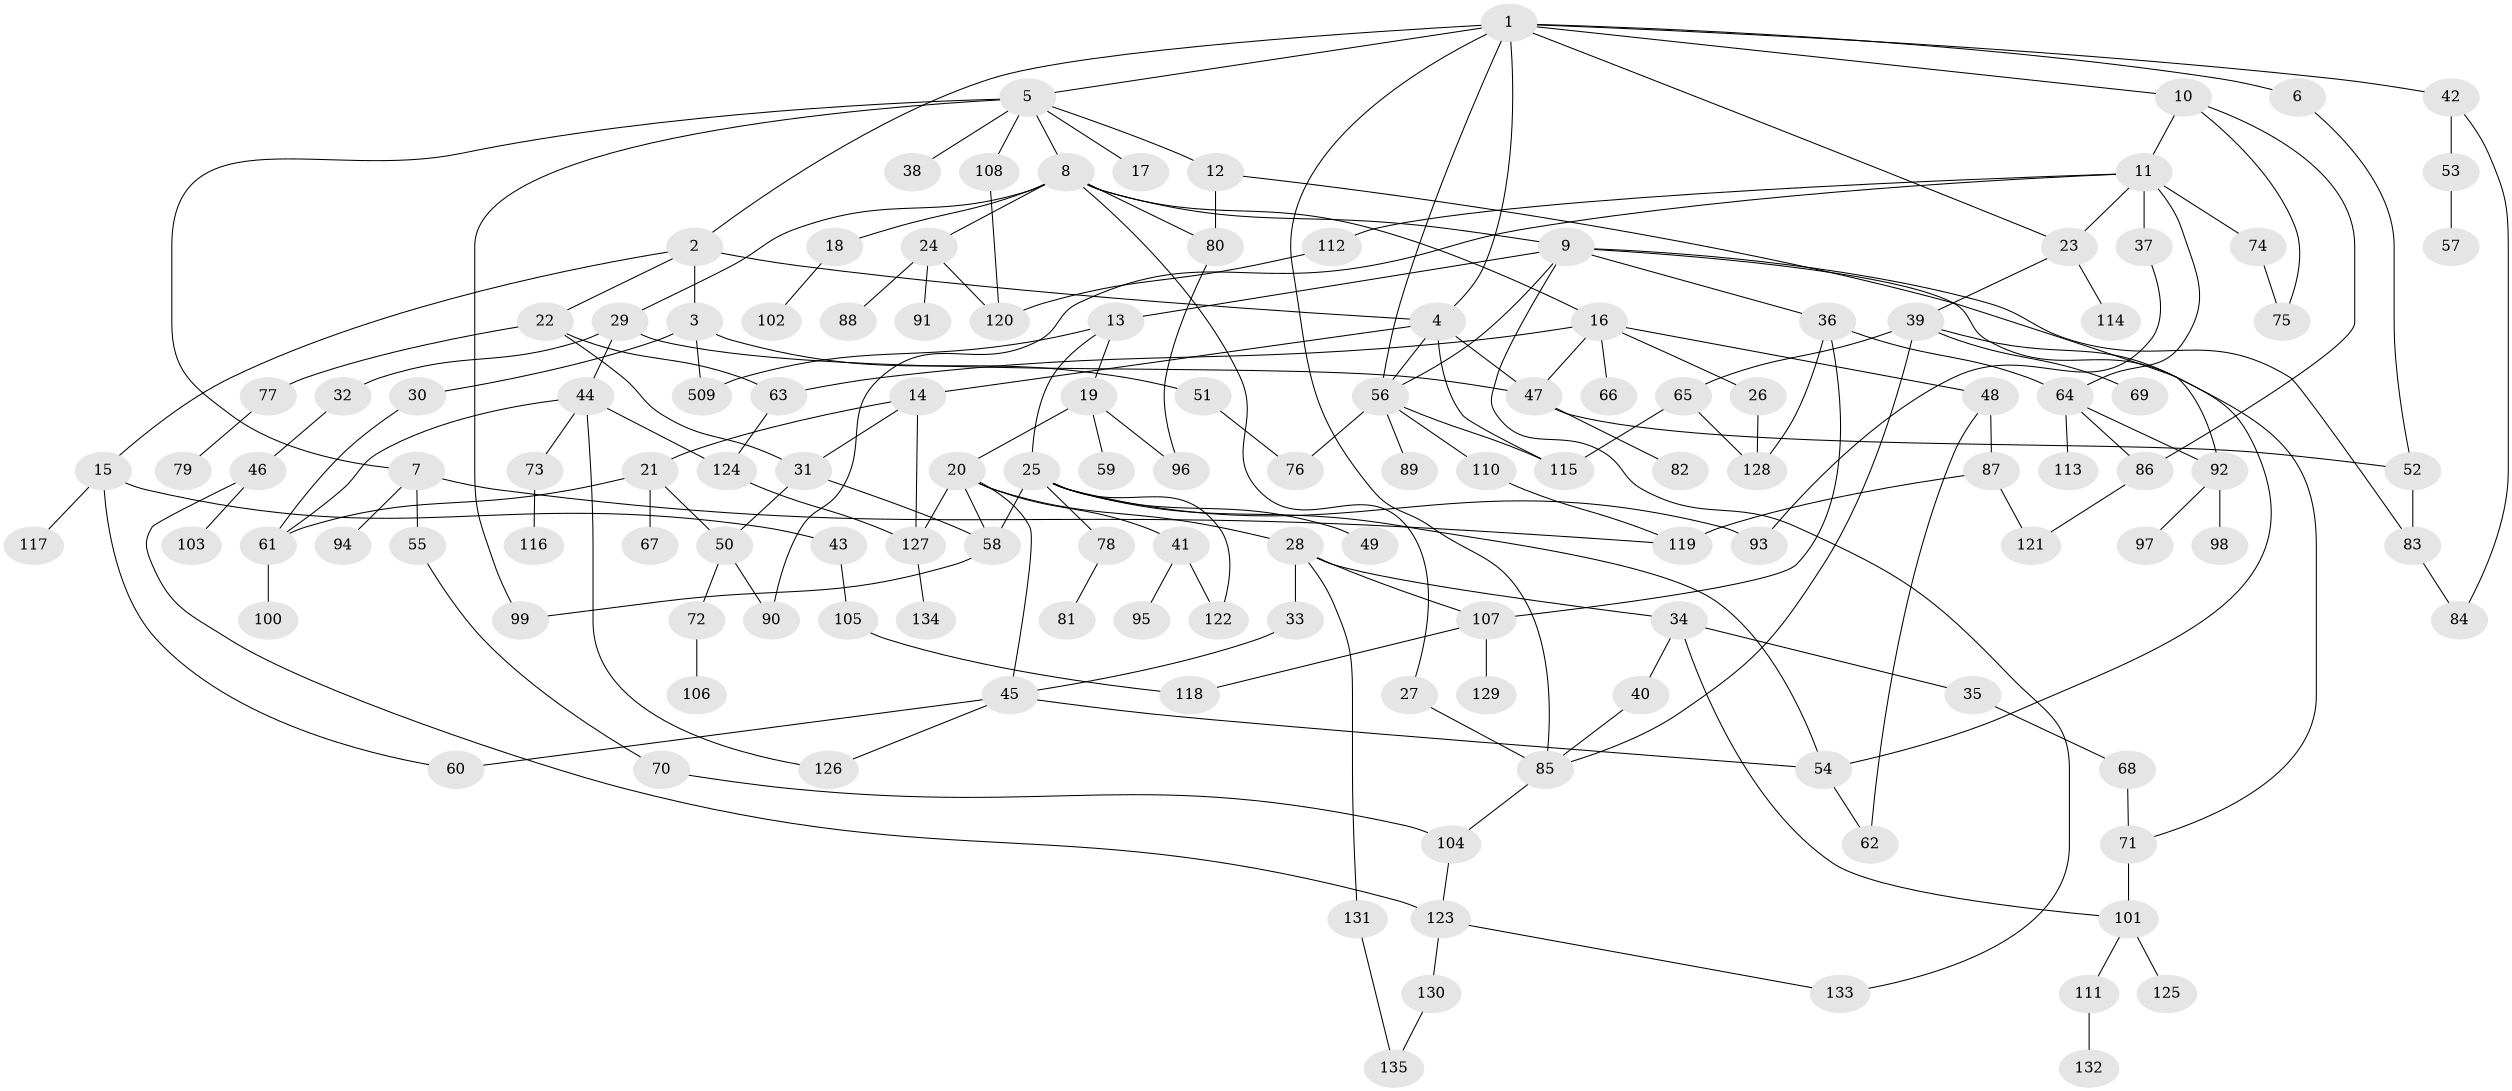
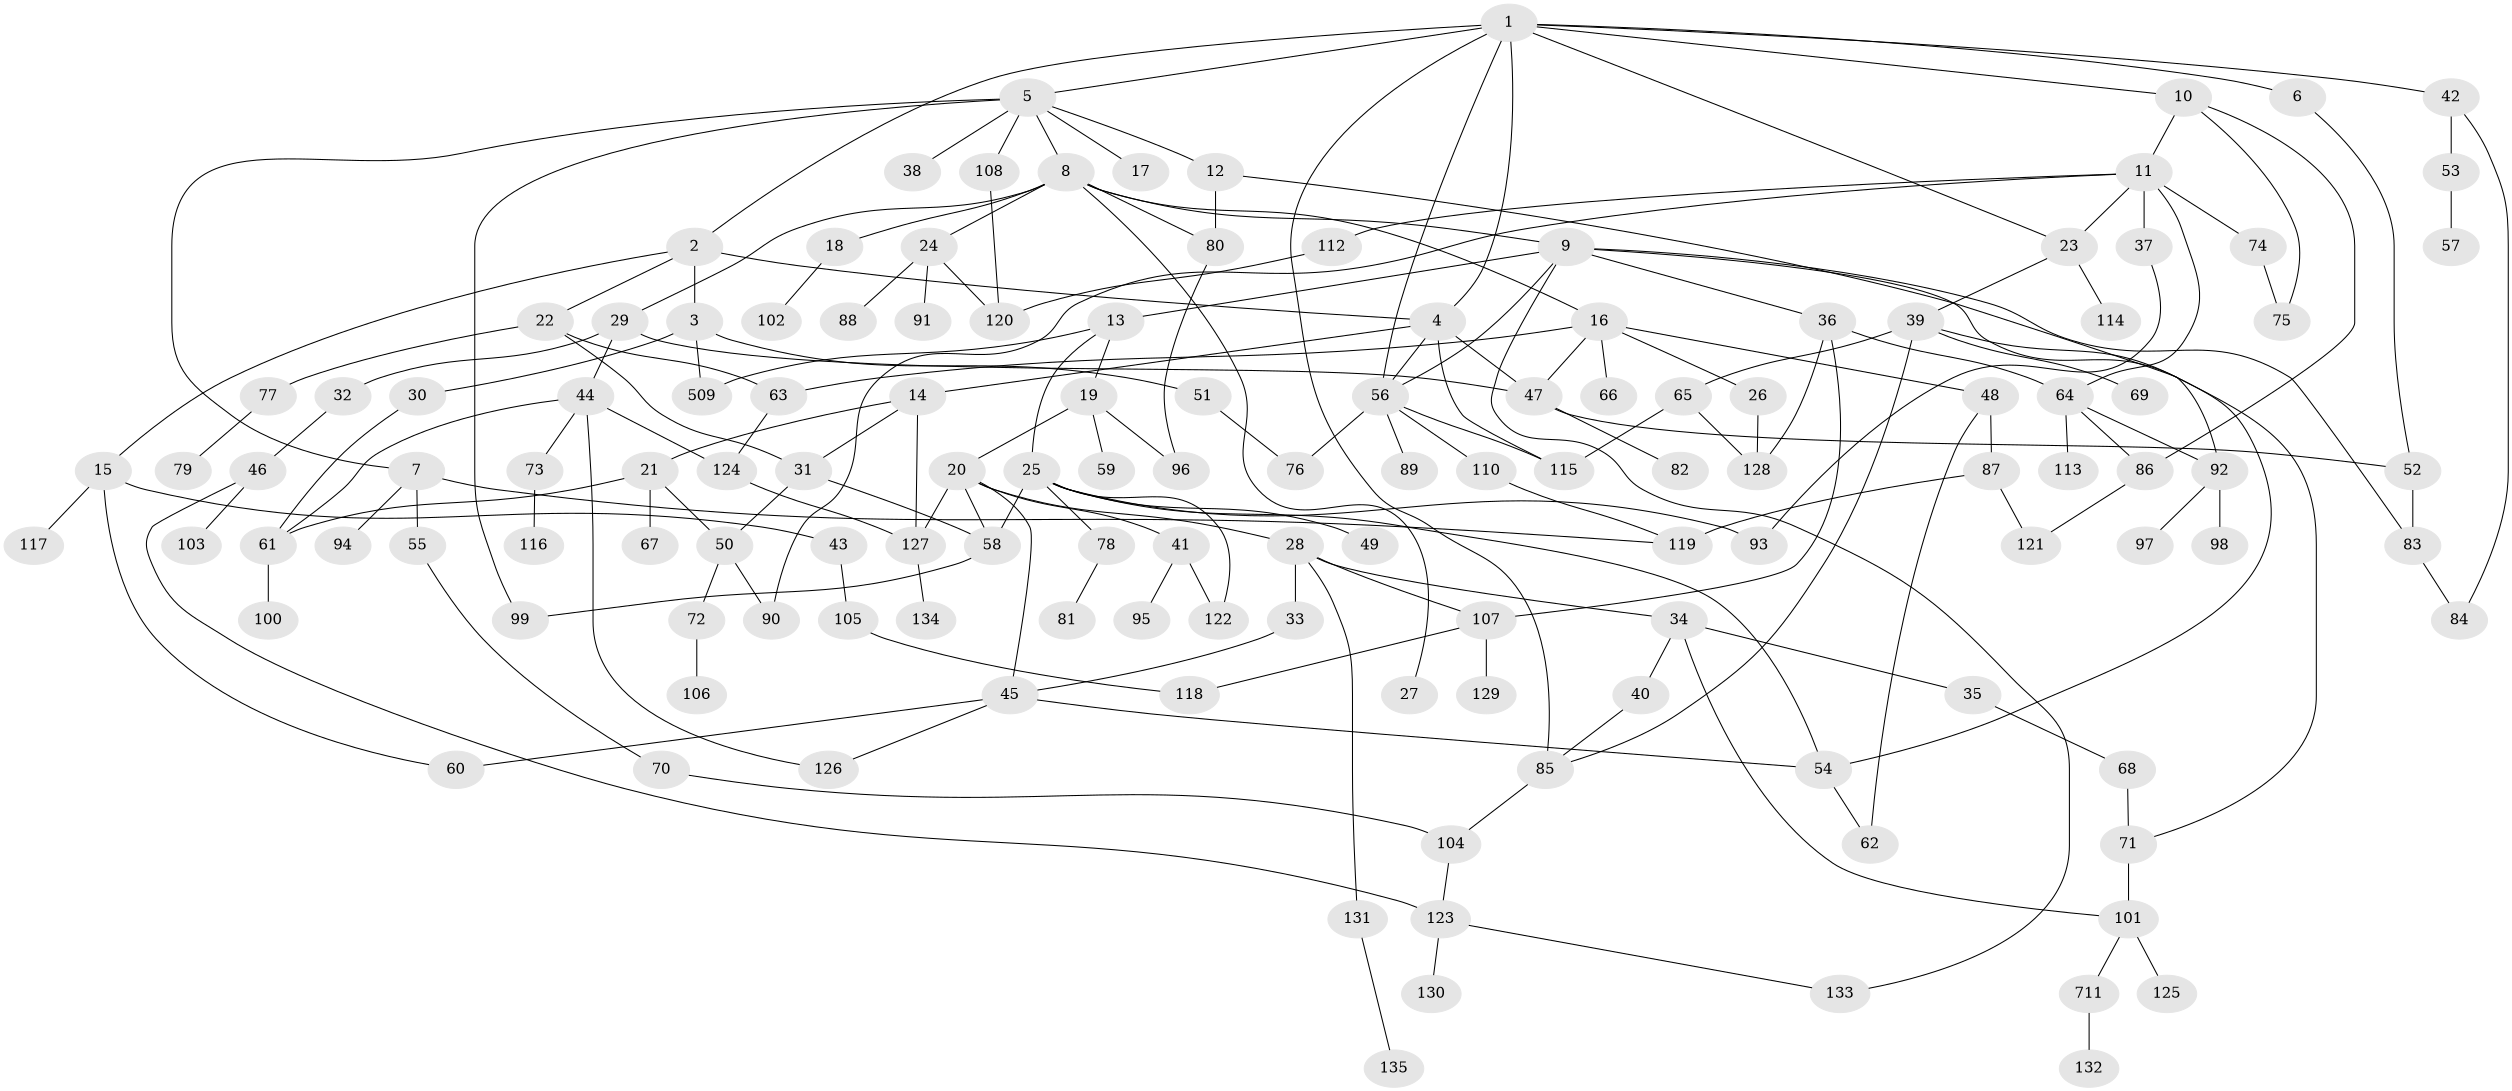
edge "27" -- "85": removed
node "111": label "111" -> "711"
edge "130" -- "135": removed
